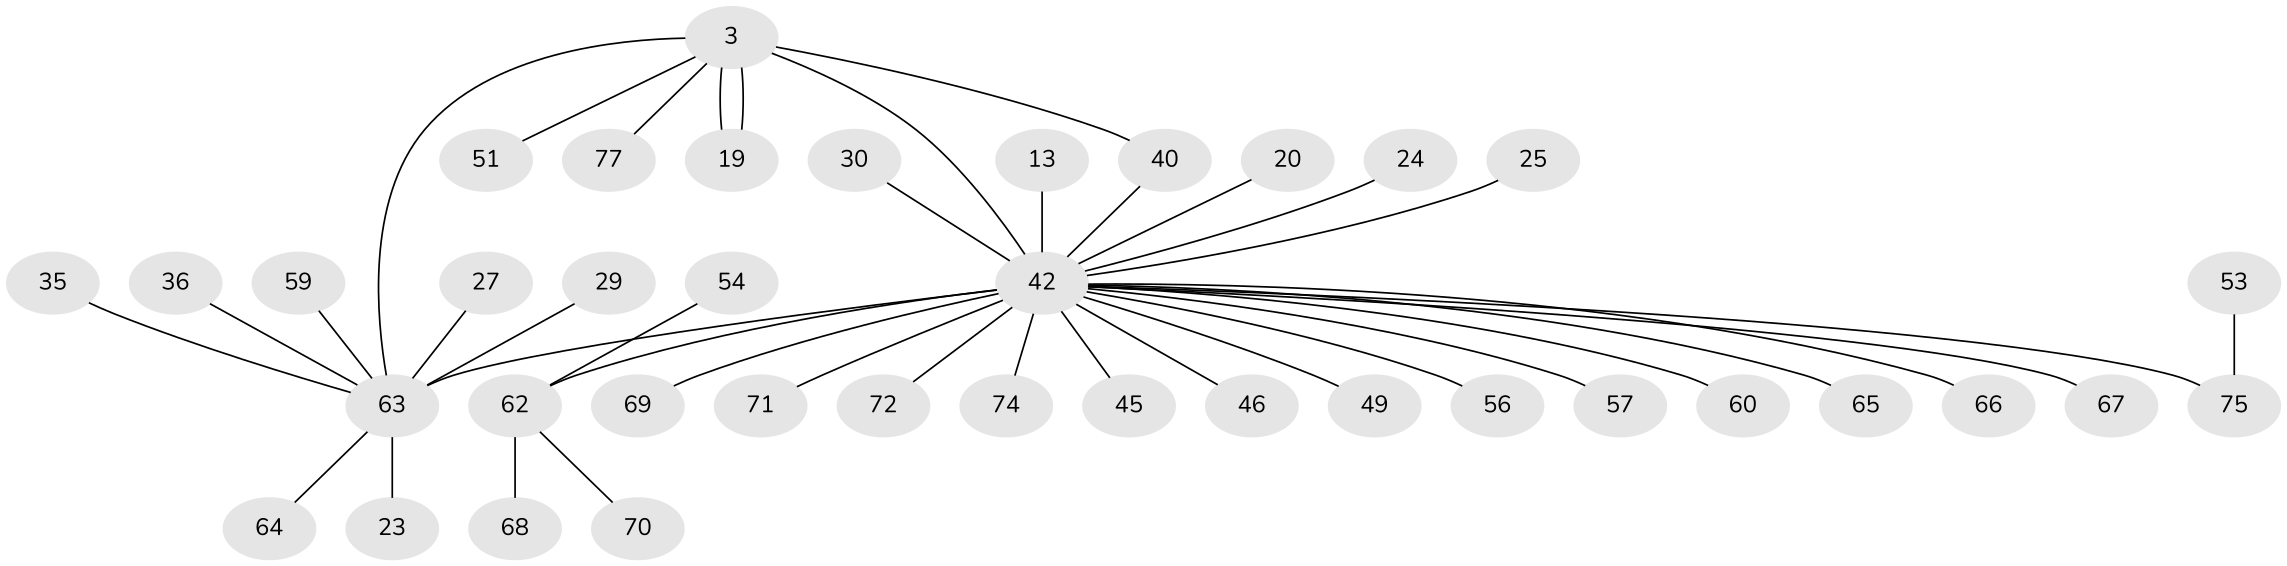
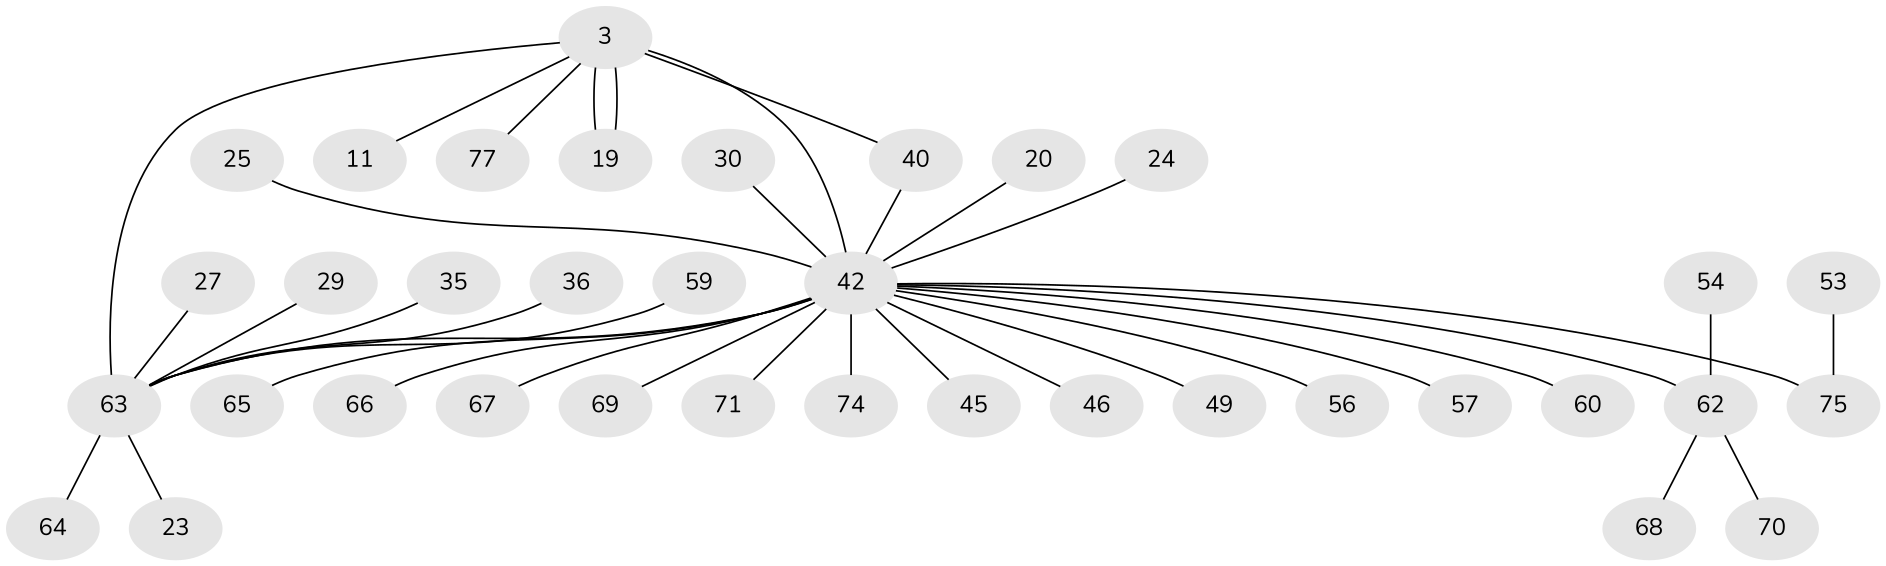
node "51": label "51" -> "11"
node "13": removed
node "72": removed
